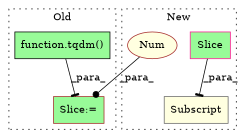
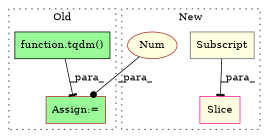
node "Slice": fillcolor palegreen -> lightyellow
edge "Slice" -> "Subscript": reversed
node "Slice:=": label "Slice:=" -> "Assign:="
